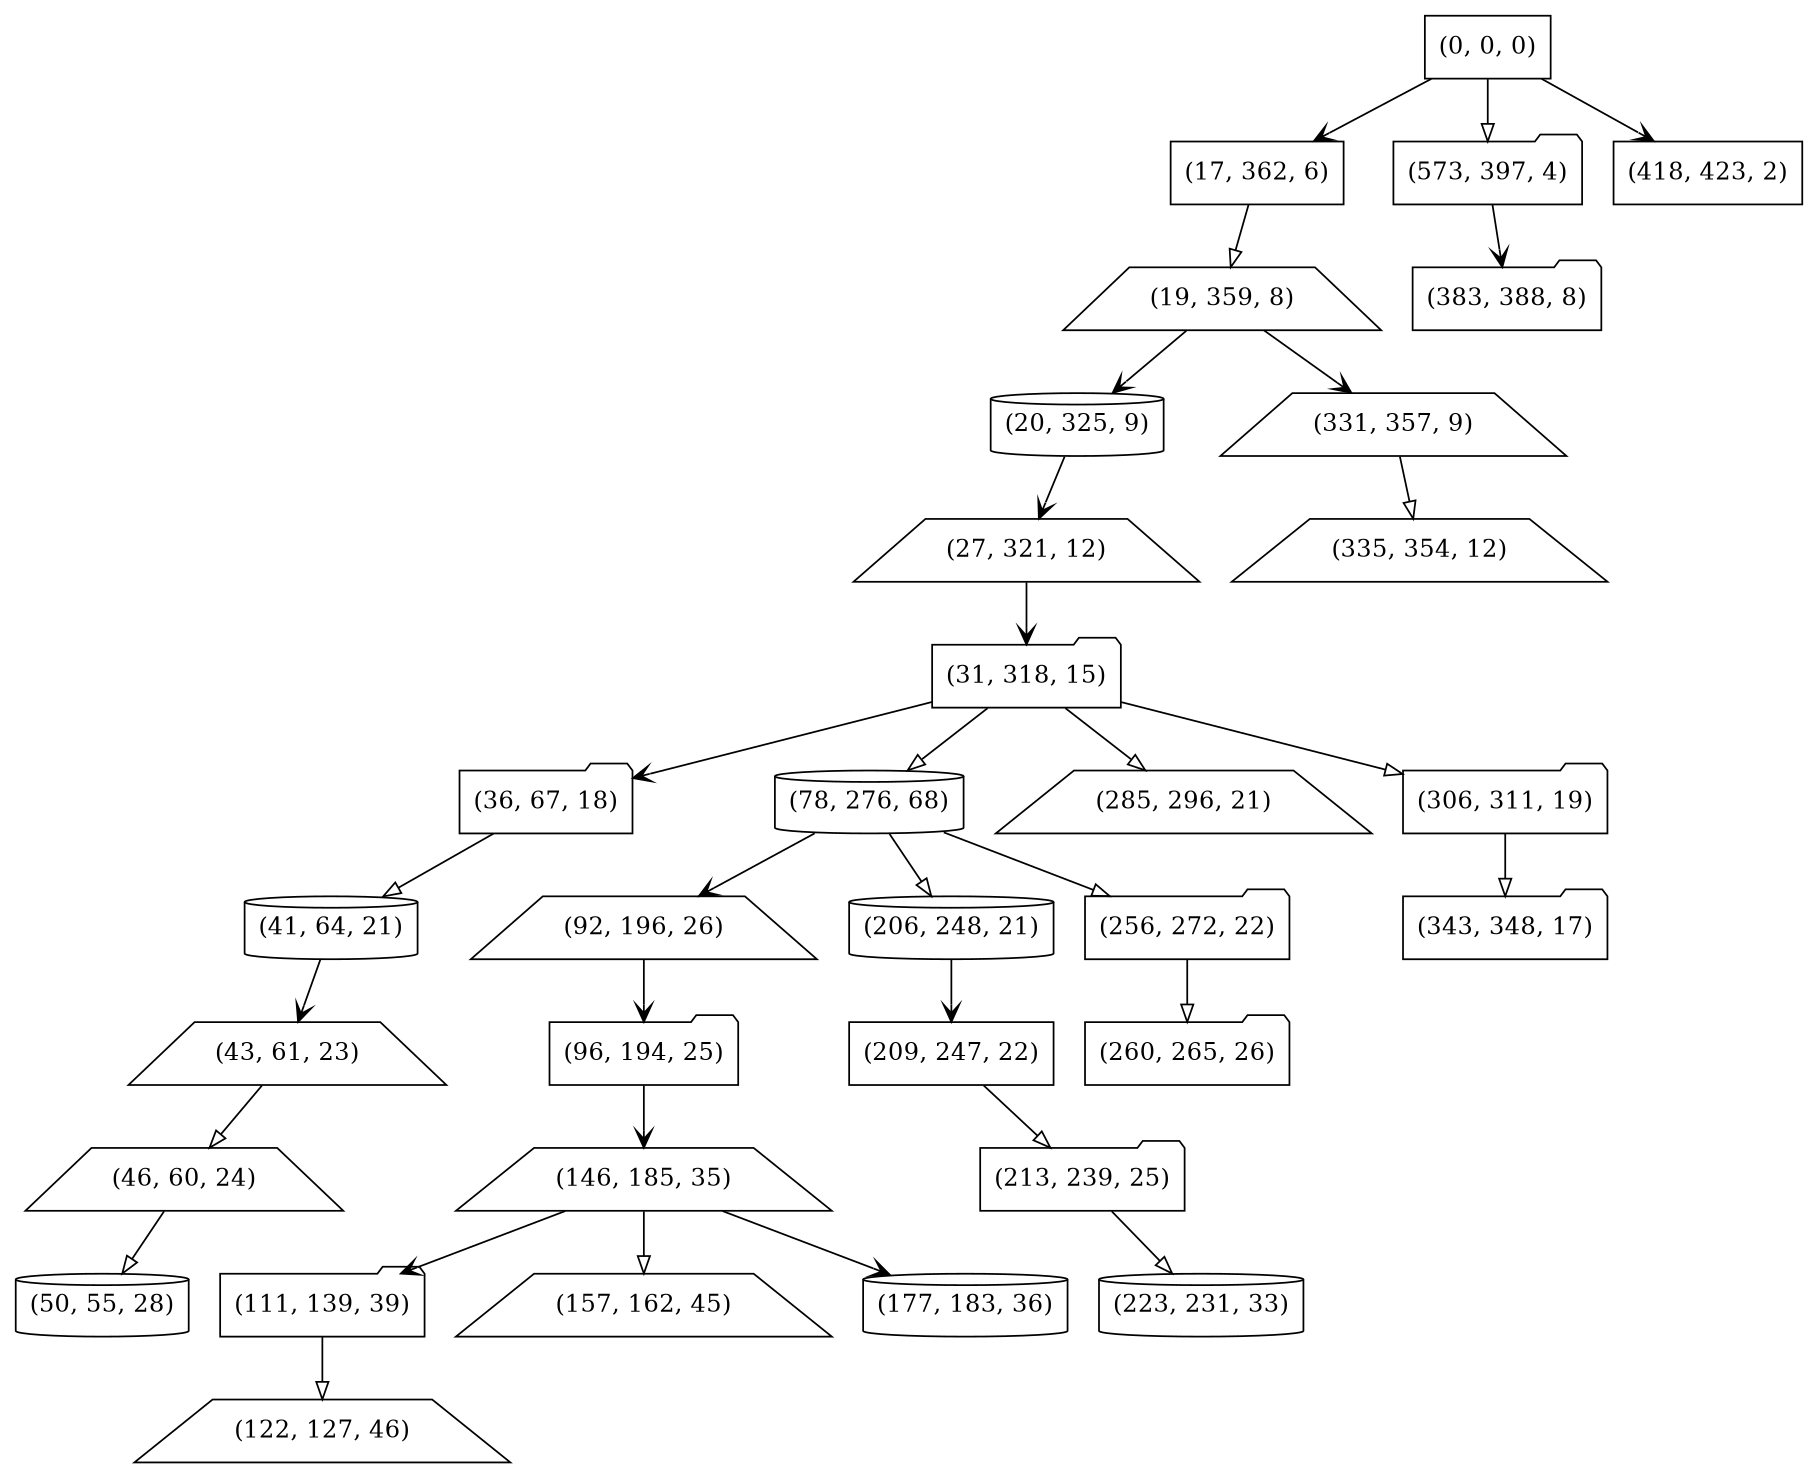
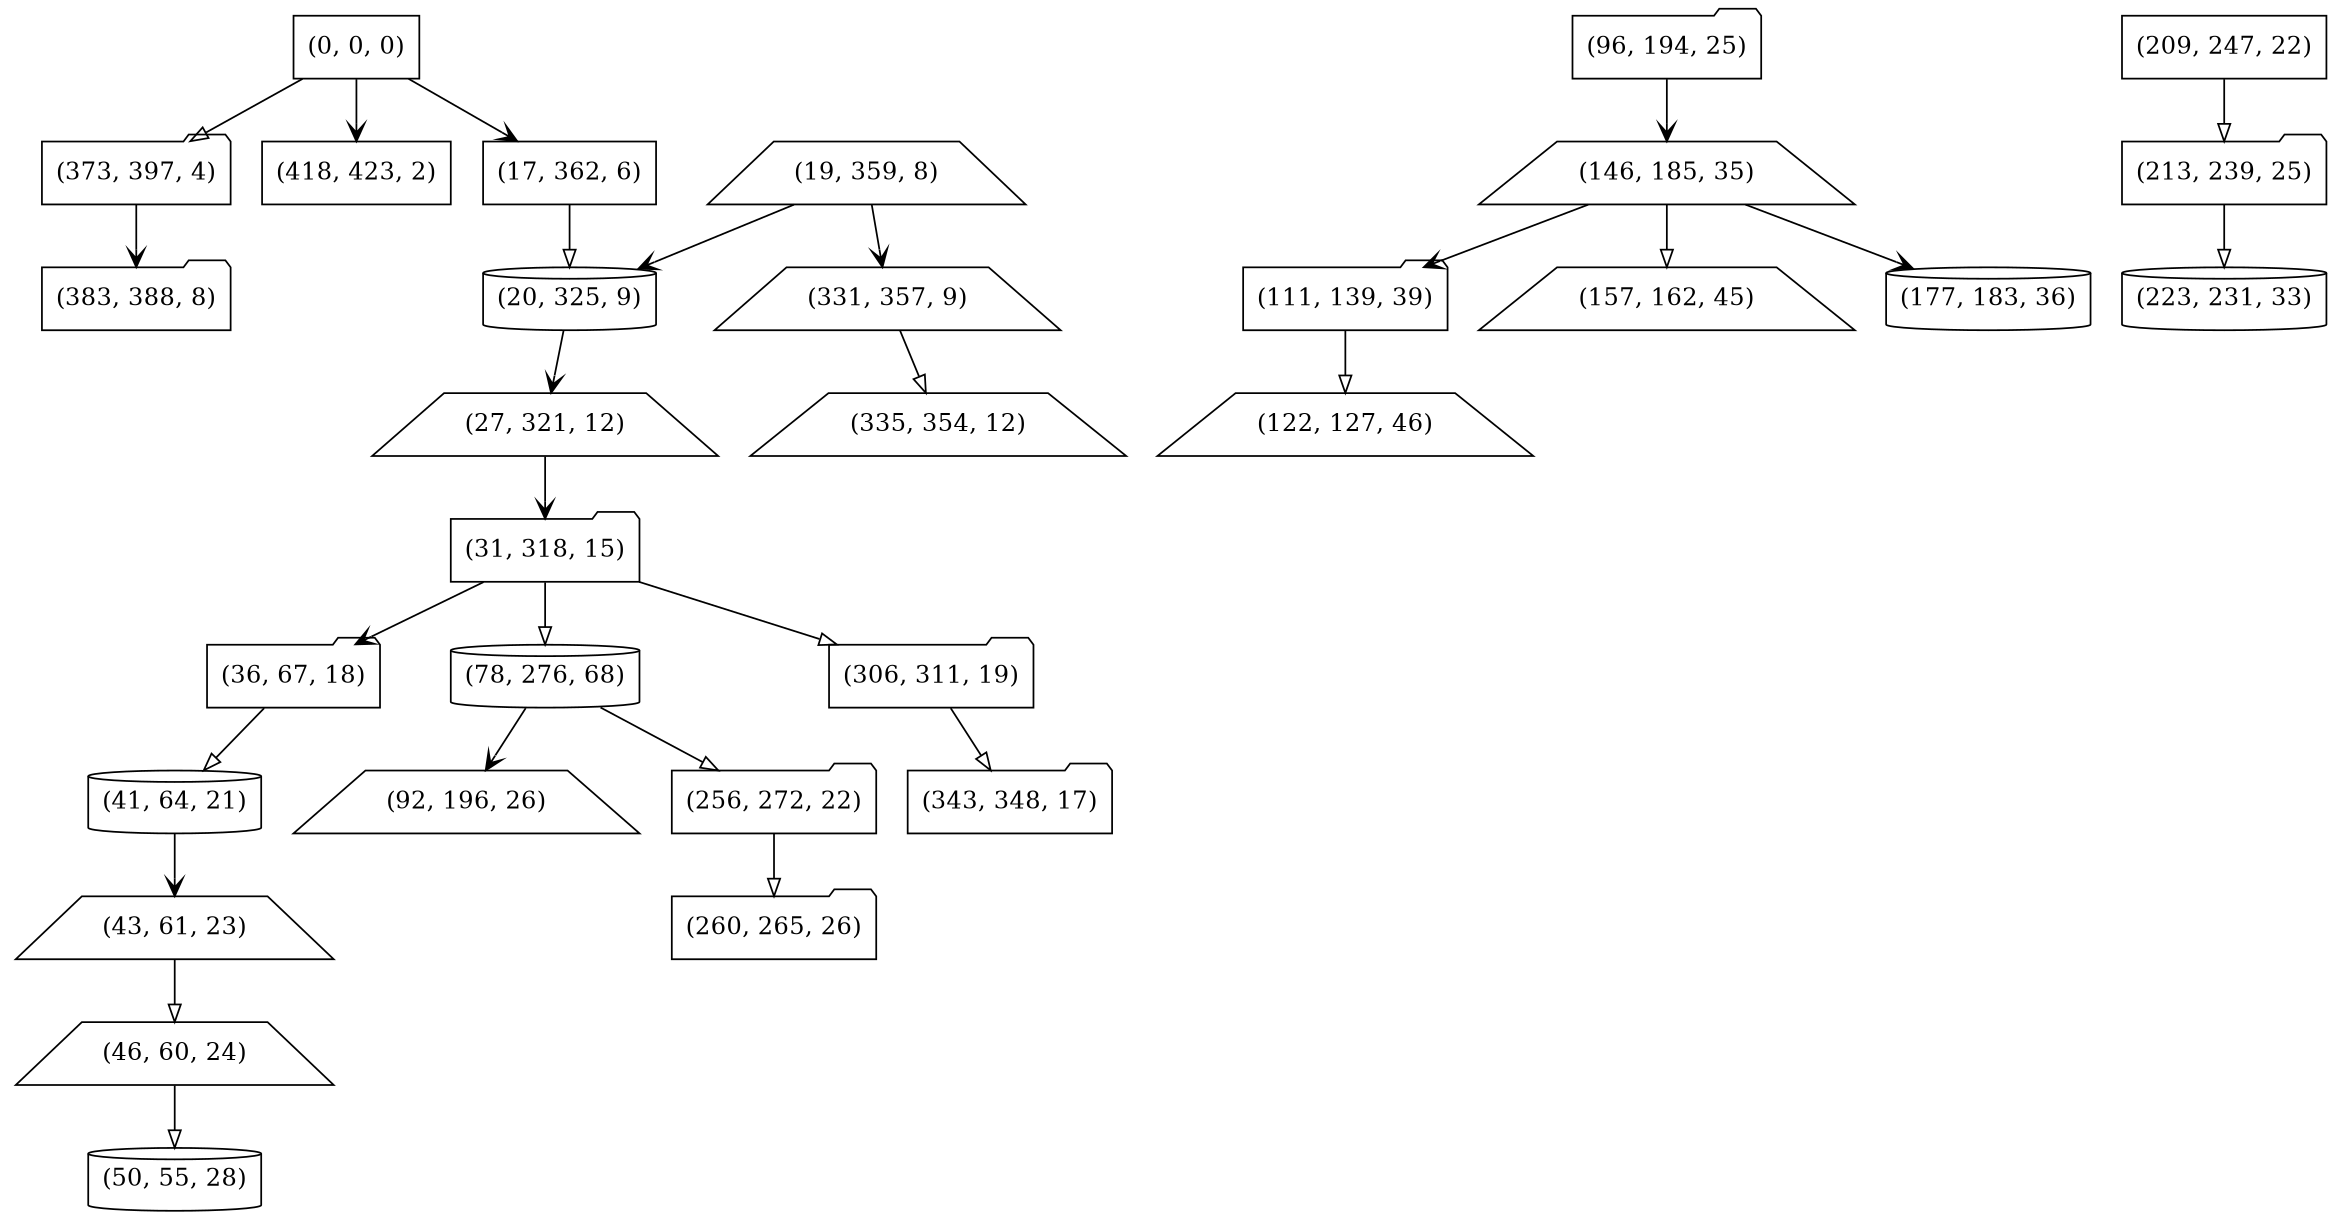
node "(573, 397, 4)": label "(573, 397, 4)" -> "(373, 397, 4)"
edge "(17, 362, 6)" -> "(19, 359, 8)": now "(17, 362, 6)" -> "(20, 325, 9)"
node "(285, 296, 21)": removed
node "(206, 248, 21)": removed
edge "(92, 196, 26)" -> "(96, 194, 25)": removed
